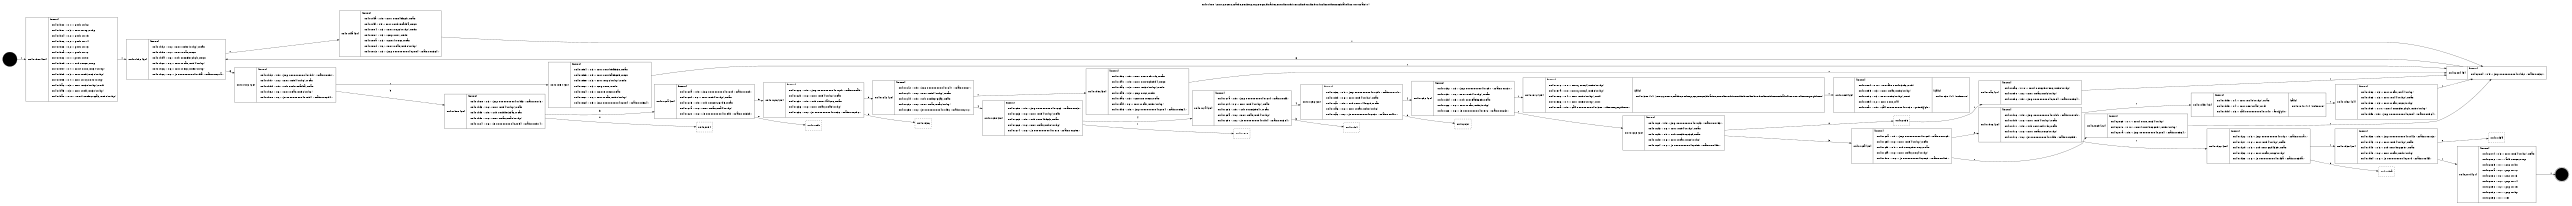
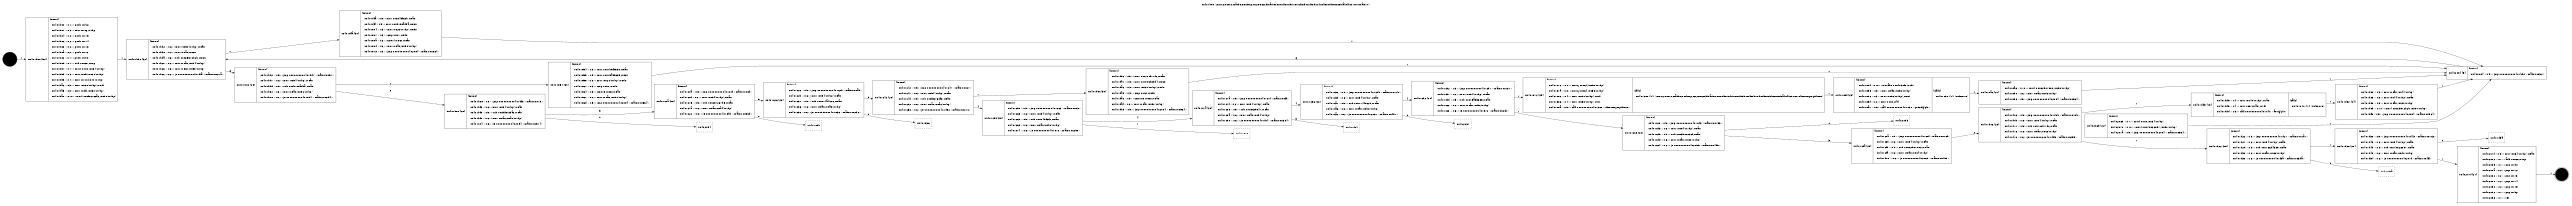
edge "0x402055" -> "0x401ea6 [21]": now "0x401e8f [23]" -> "0x401ea6 [21]"
edge "0x401cea [28]" -> "0x402069 [22]": removed, label "1"
